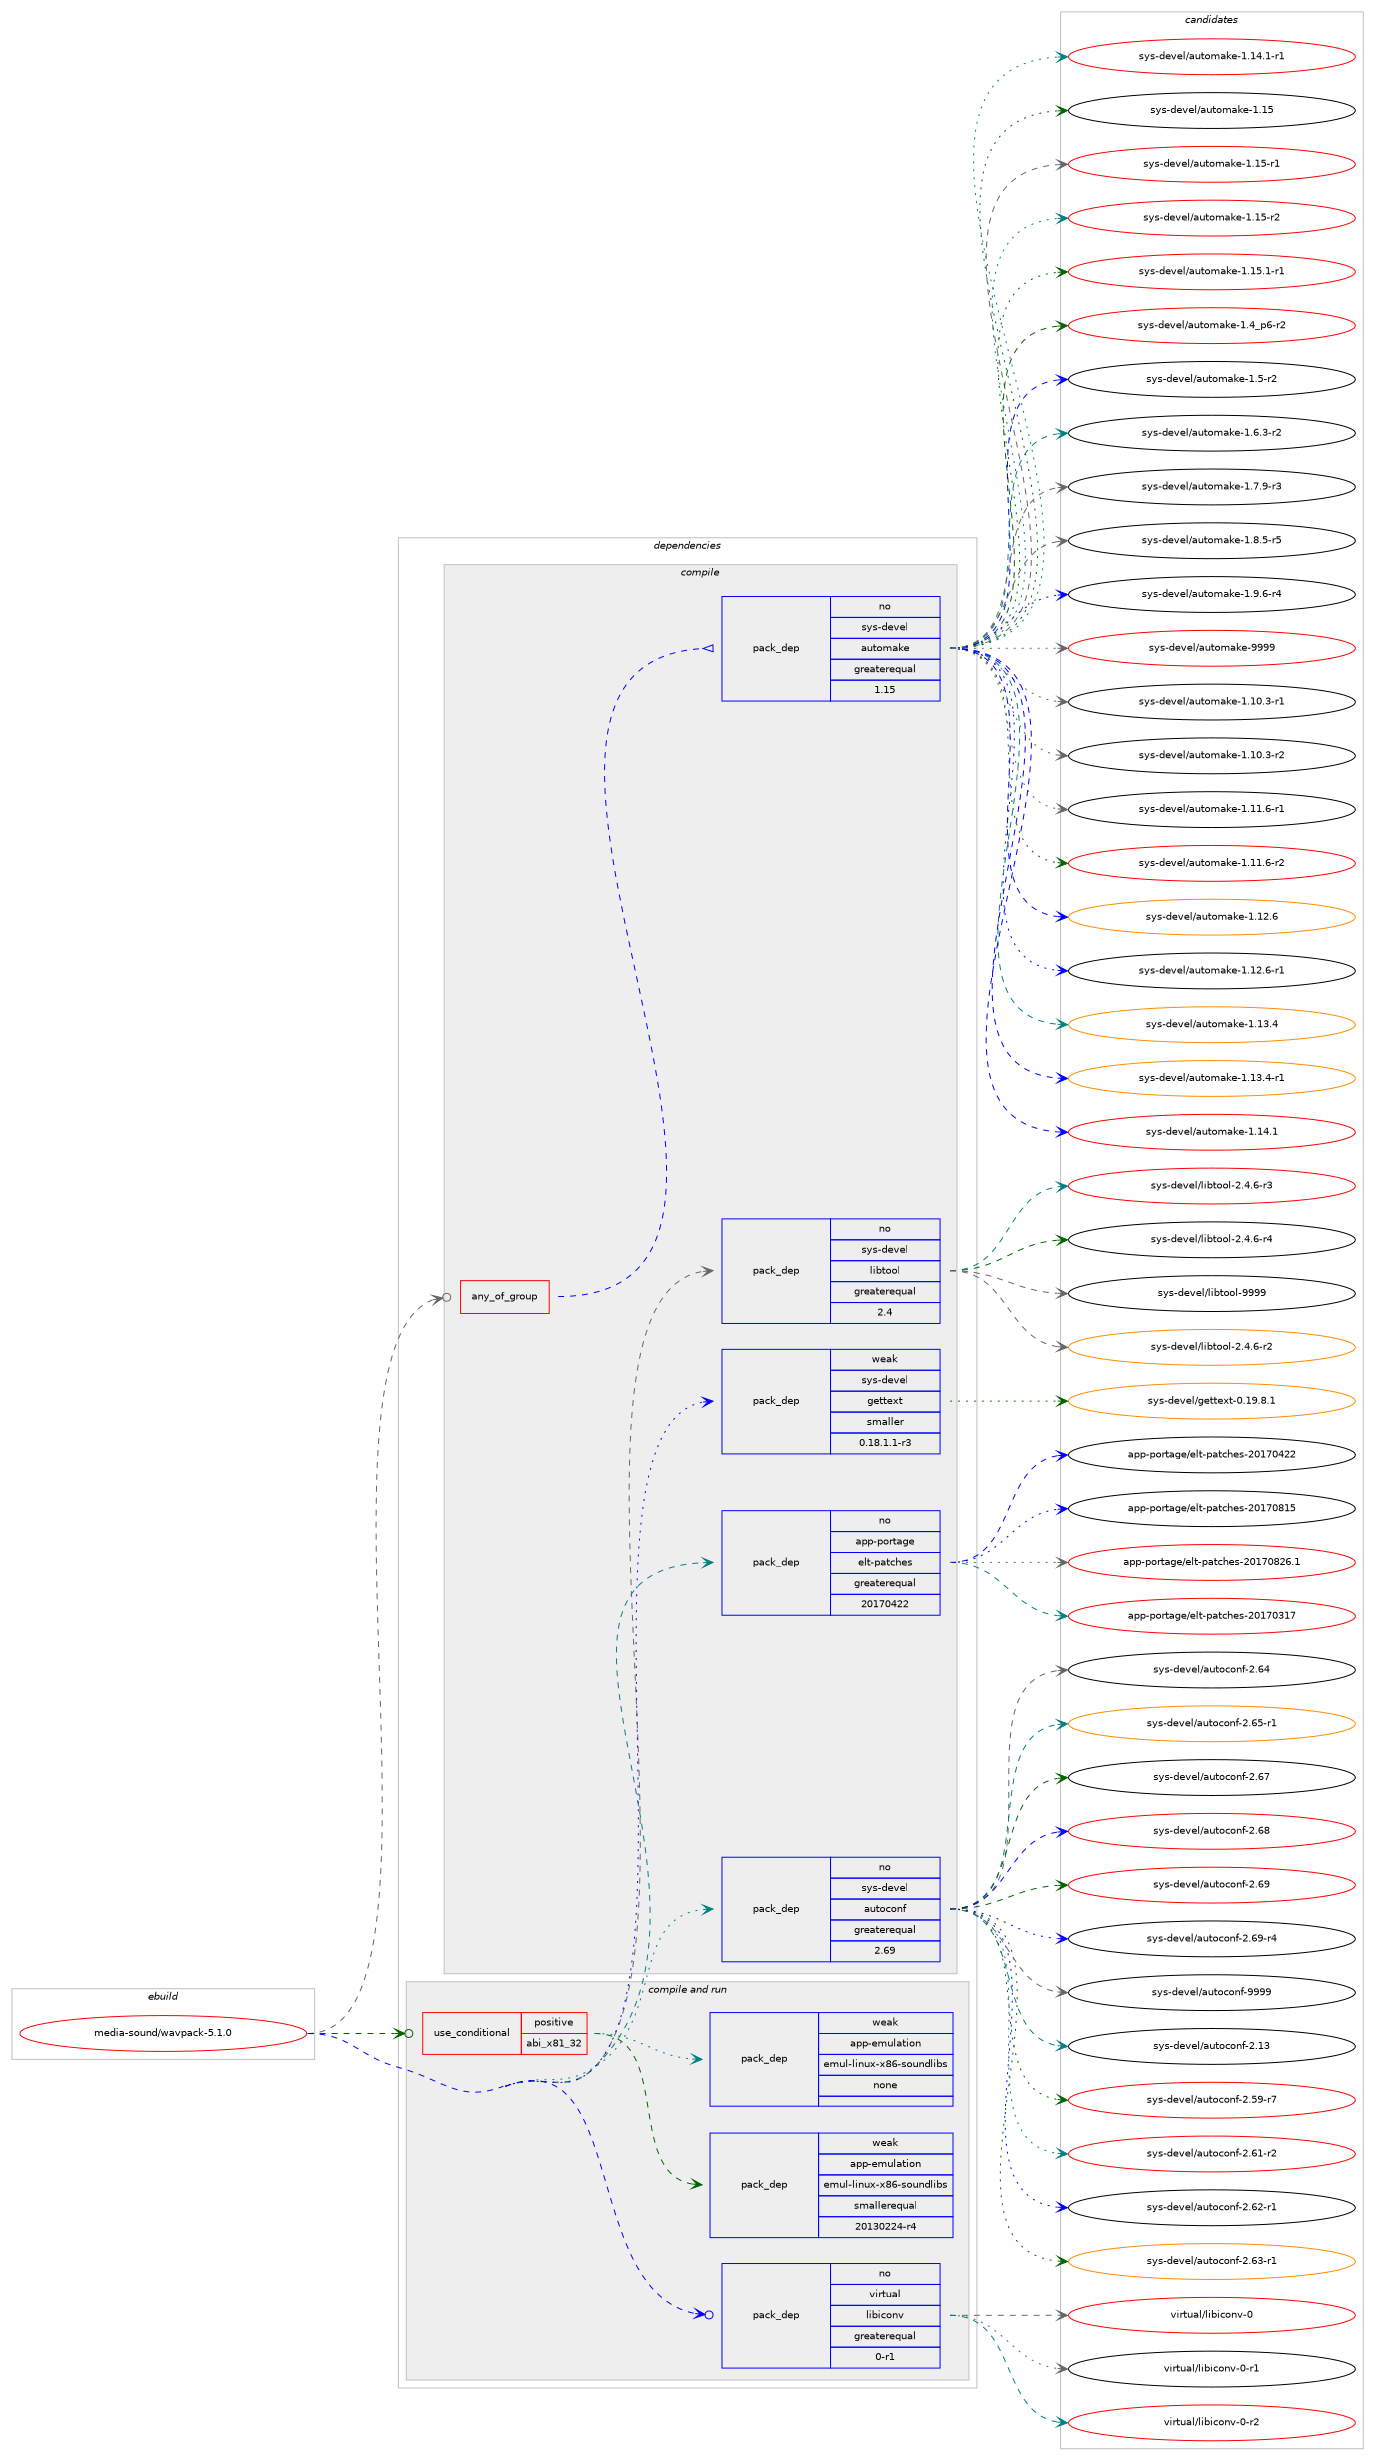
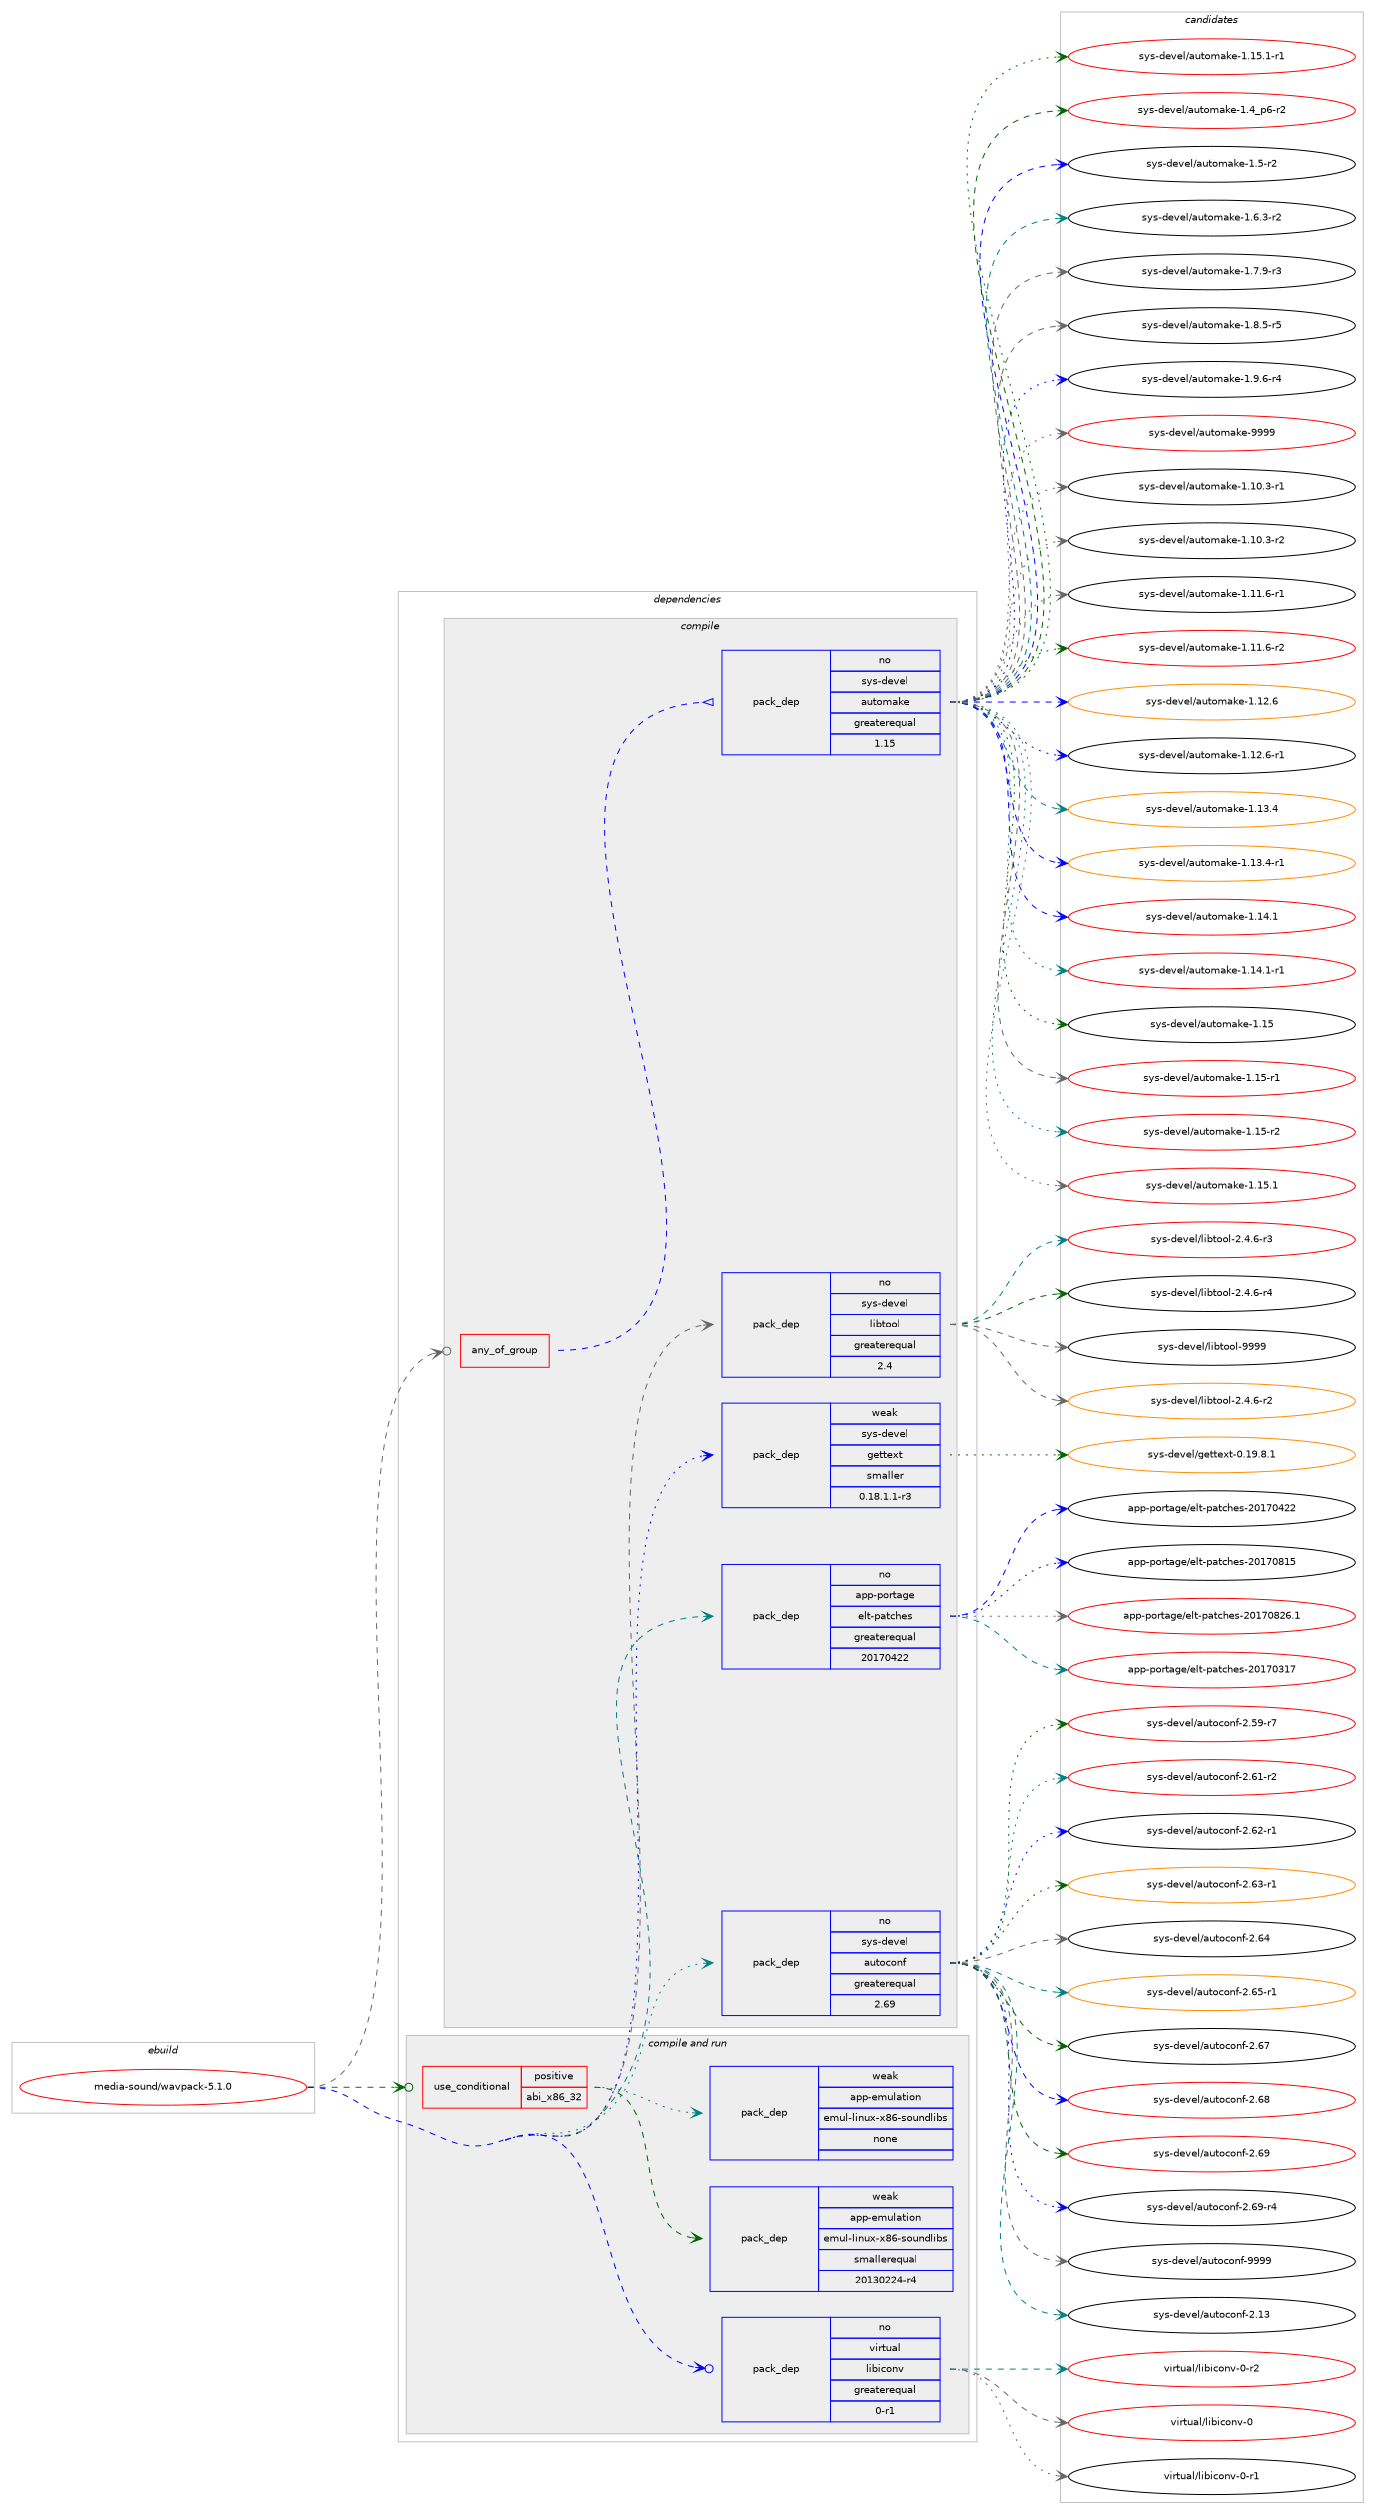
node "sys-devel/automake-1.15.1": added
node "use_conditional": text "abi_x81_32" -> "abi_x86_32"
